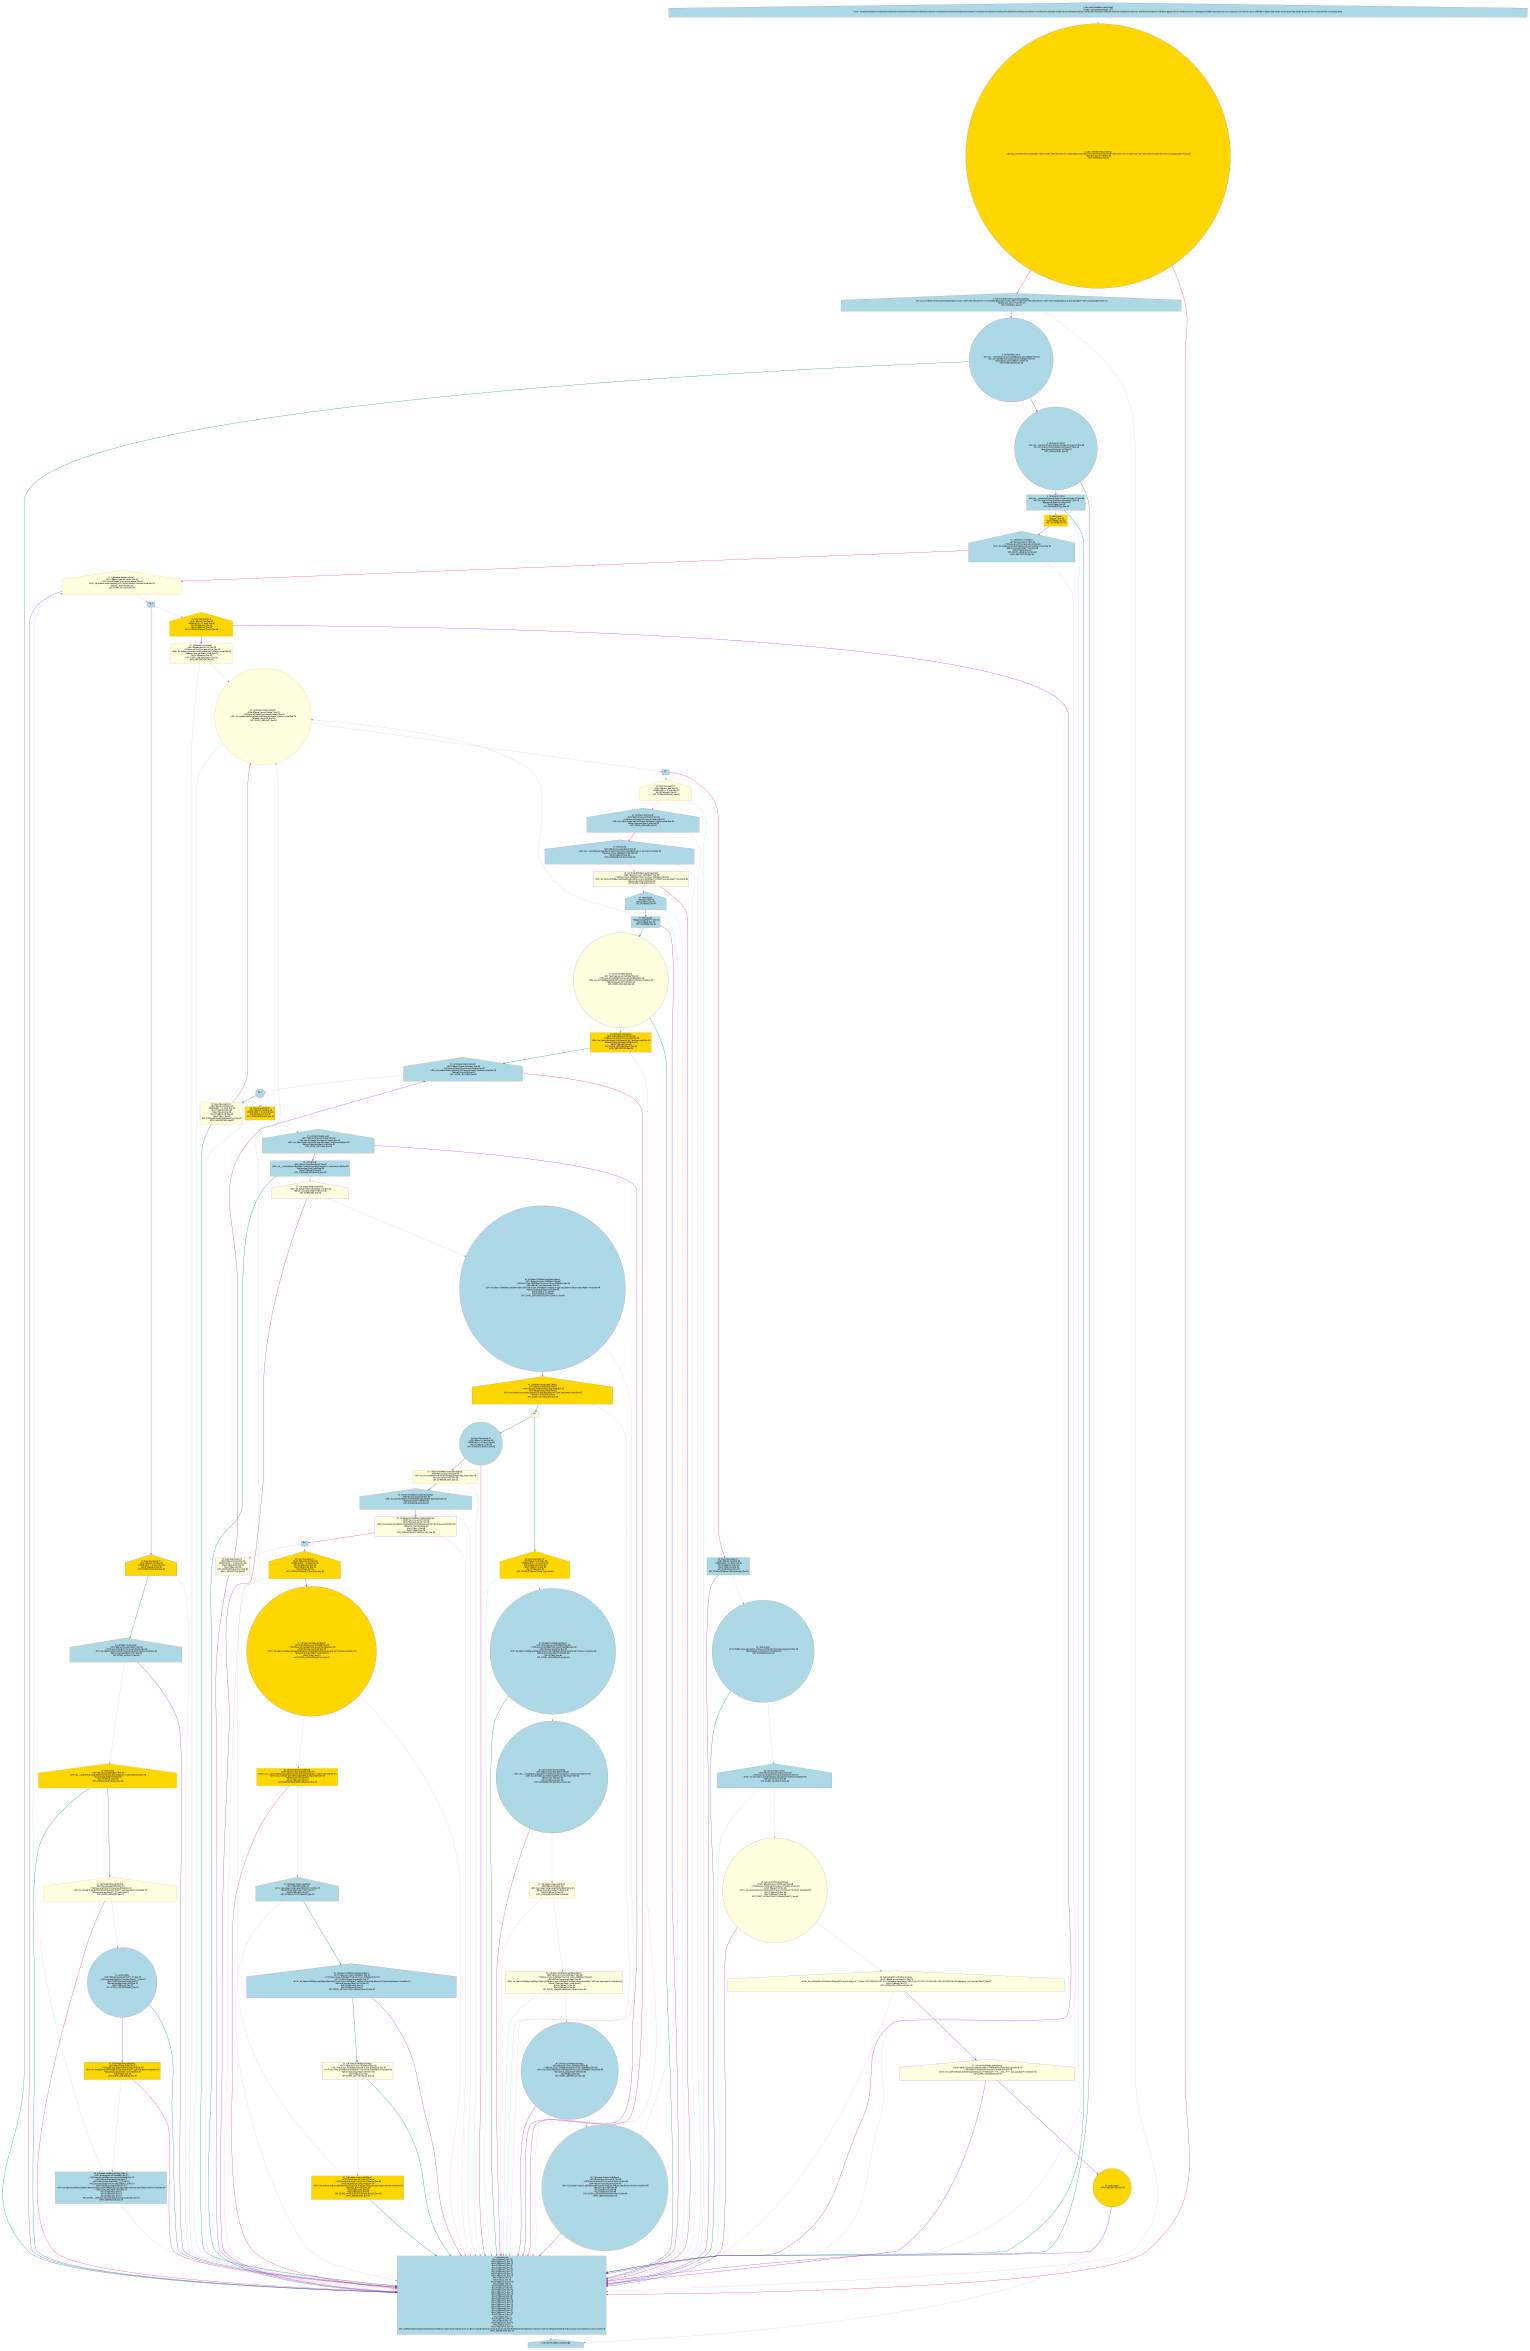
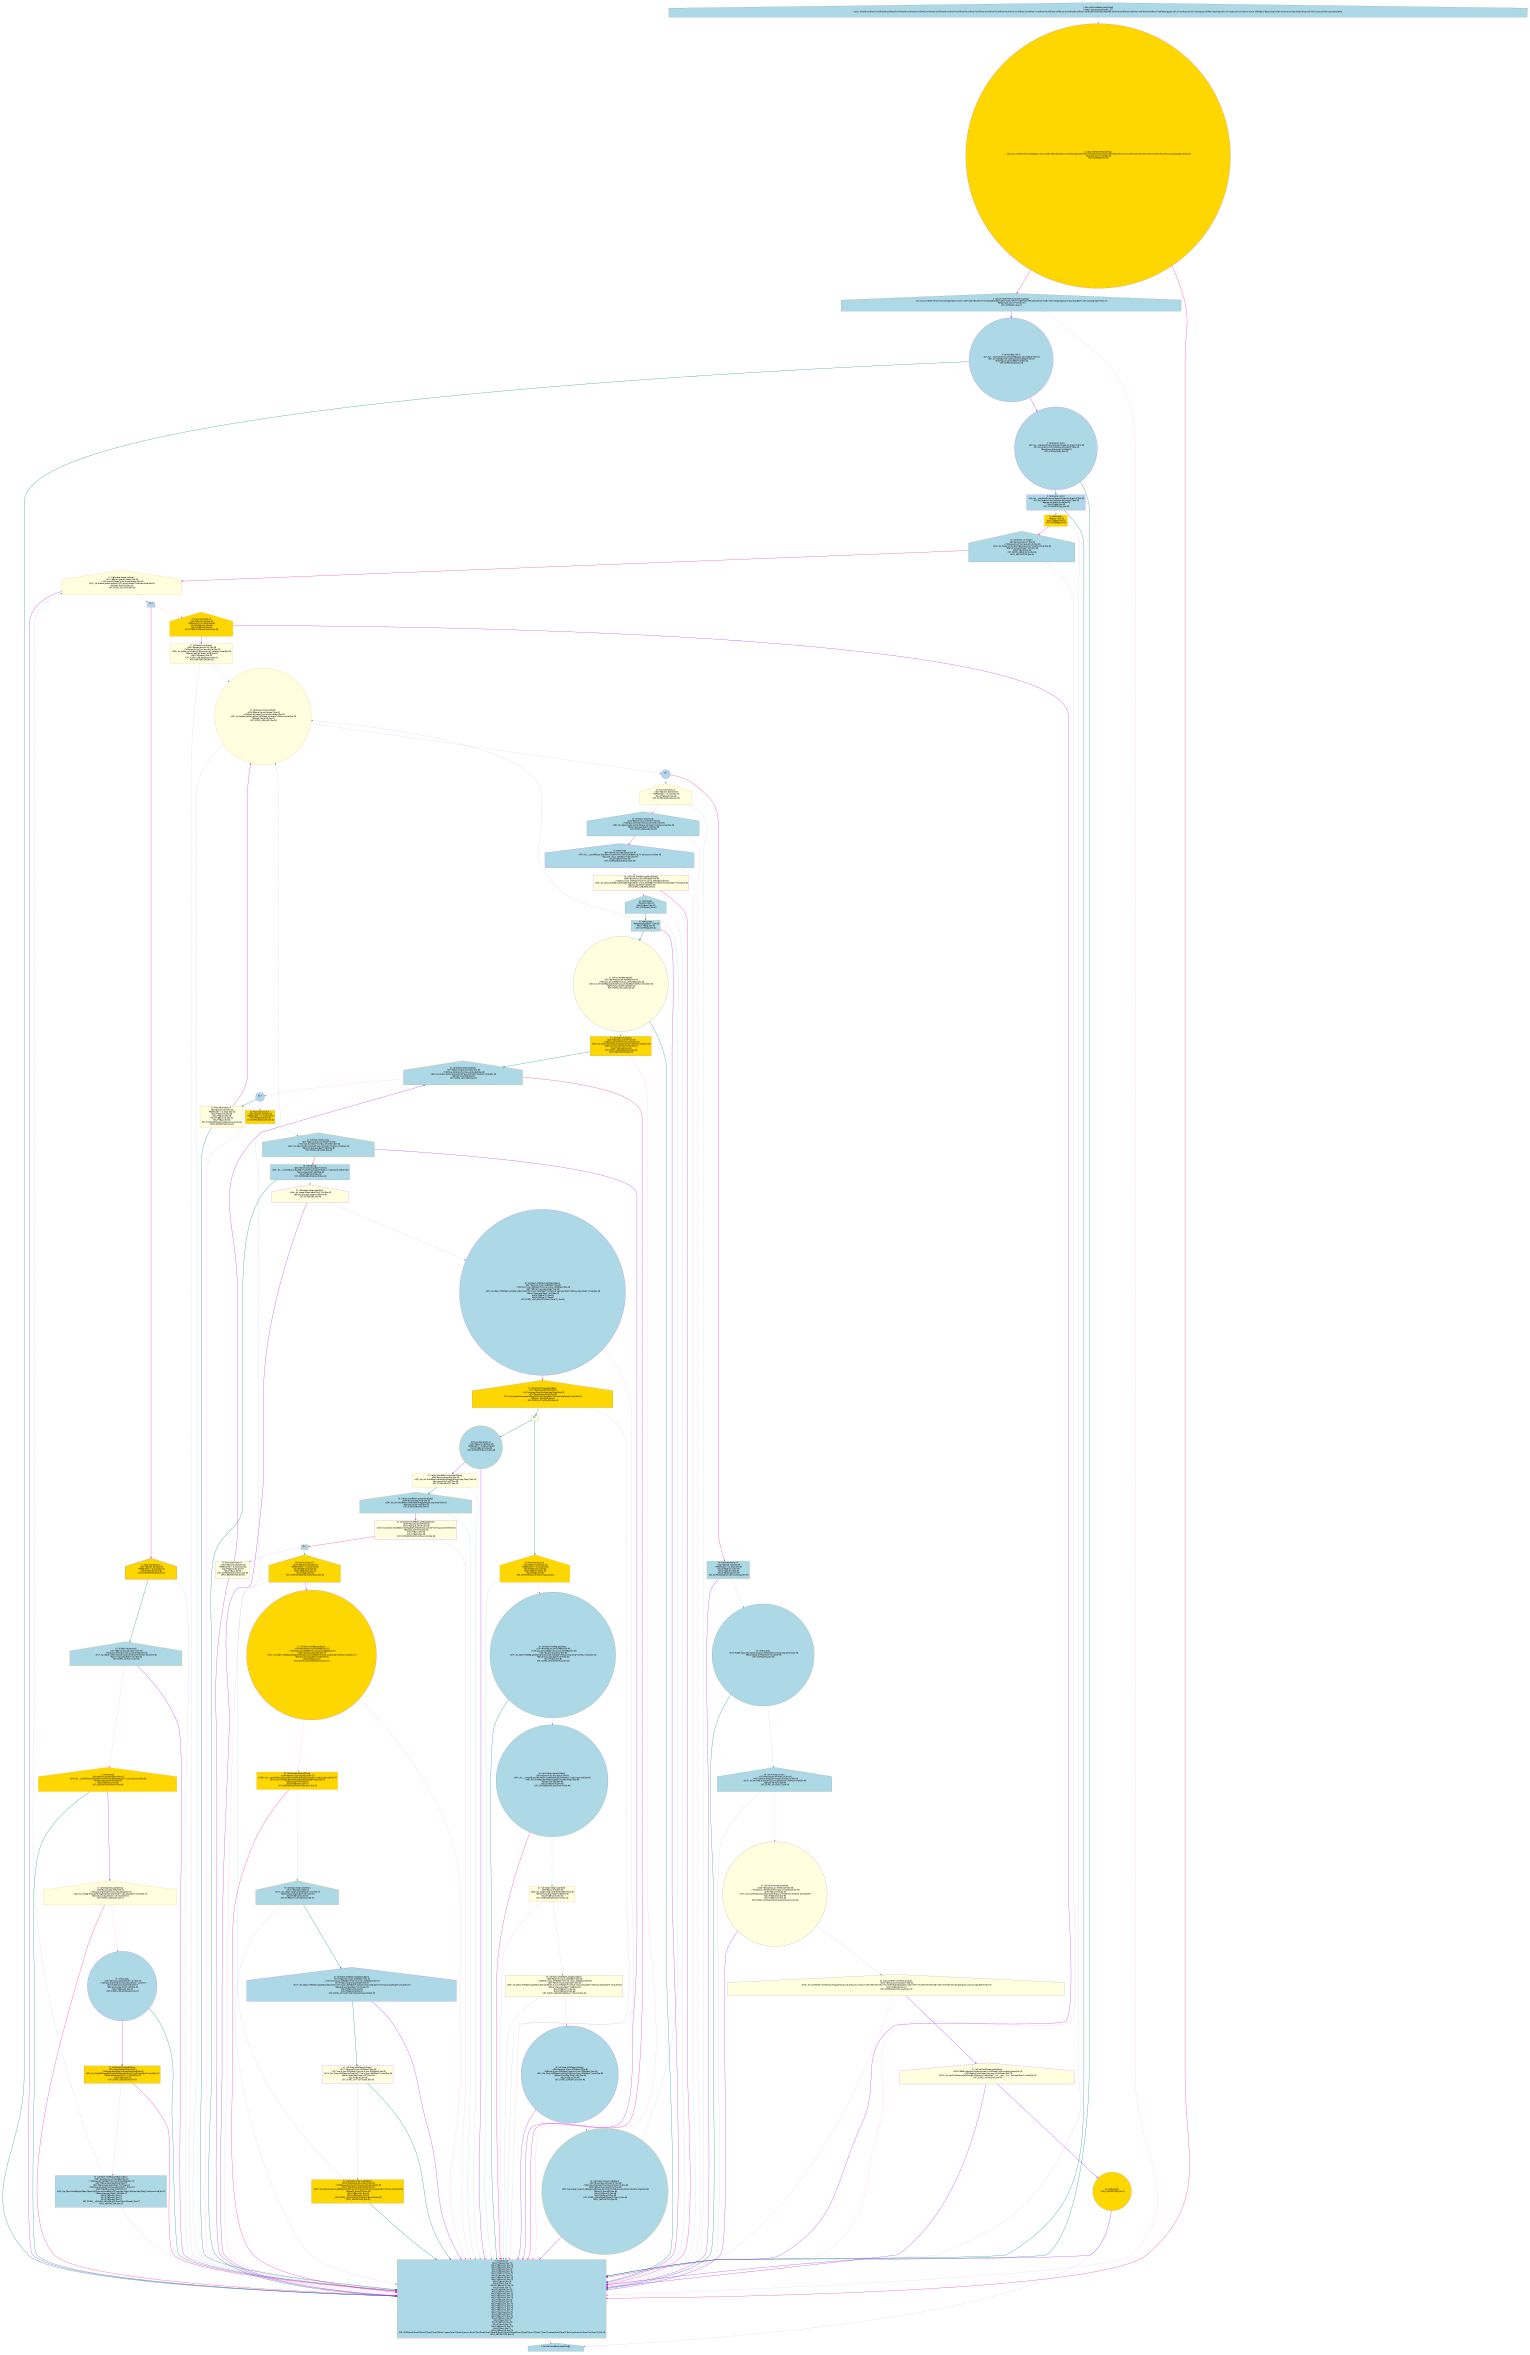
node "25: +": shape box -> circle
